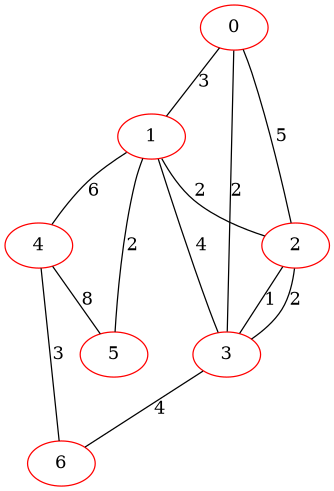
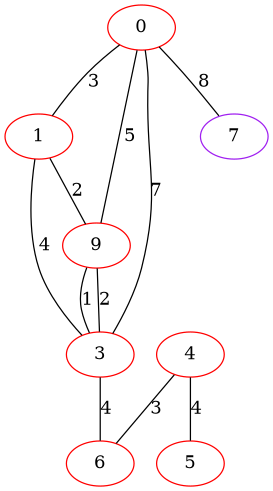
node "7": added
edge "1" -- "4": removed, label "6"
edge "0" -- "3": label "2" -> "7"
edge "1" -- "5": removed, label "2"
node "2": label "2" -> "9"
edge "4" -- "5": label "8" -> "4"
